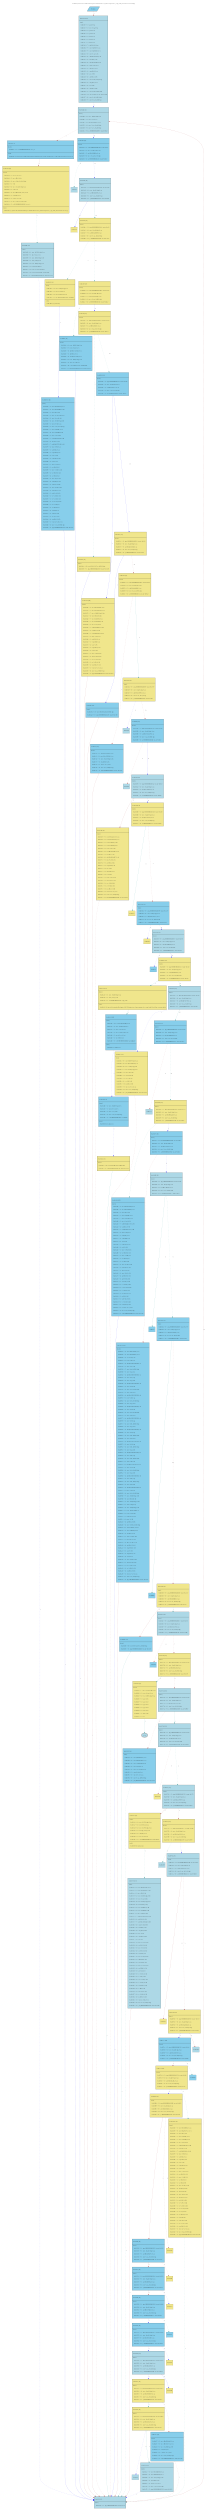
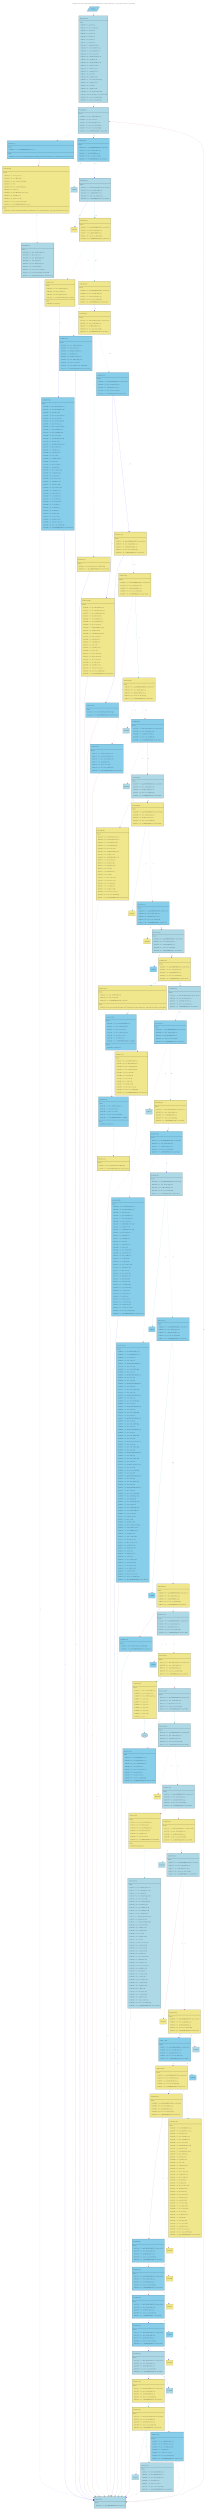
node "0x402406": fillcolor khaki -> lightblue
